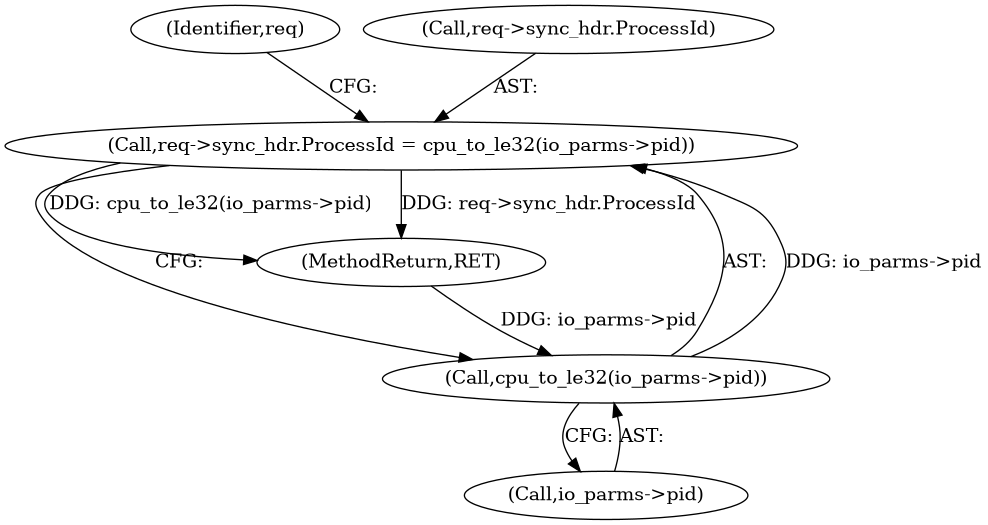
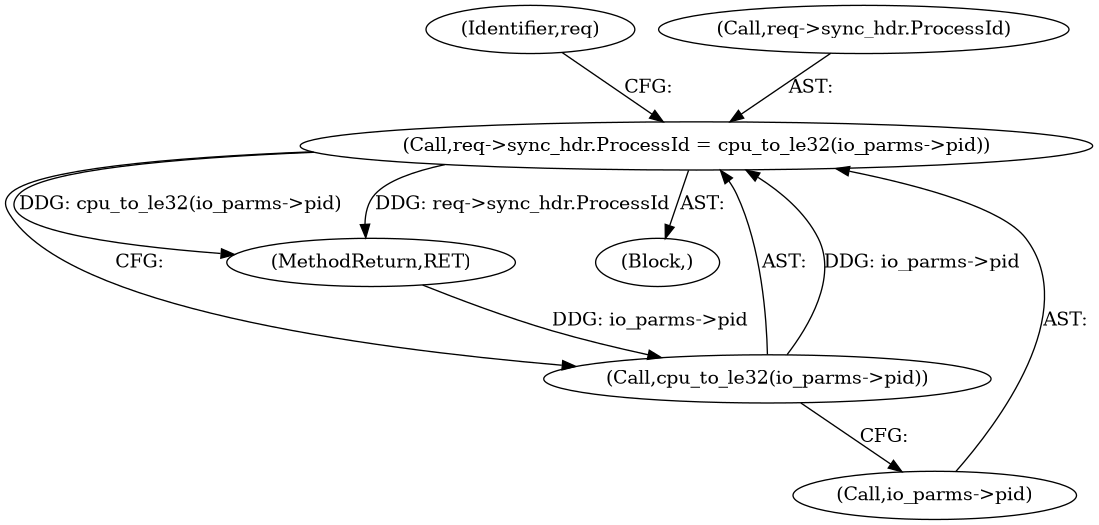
node "(Block,)": added
edge "(Call,io_parms->pid)" -> "(Call,cpu_to_le32(io_parms->pid))": now "(Call,io_parms->pid)" -> "(Call,req->sync_hdr.ProcessId = cpu_to_le32(io_parms->pid))"
